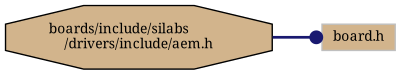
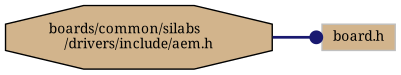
node "boards/include/silabs /drivers/include/aem.h": label "boards/include/silabs /drivers/include/aem.h" -> "boards/common/silabs /drivers/include/aem.h"
